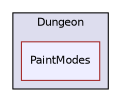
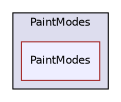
cluster "Dungeon": label "Dungeon" -> "PaintModes"
